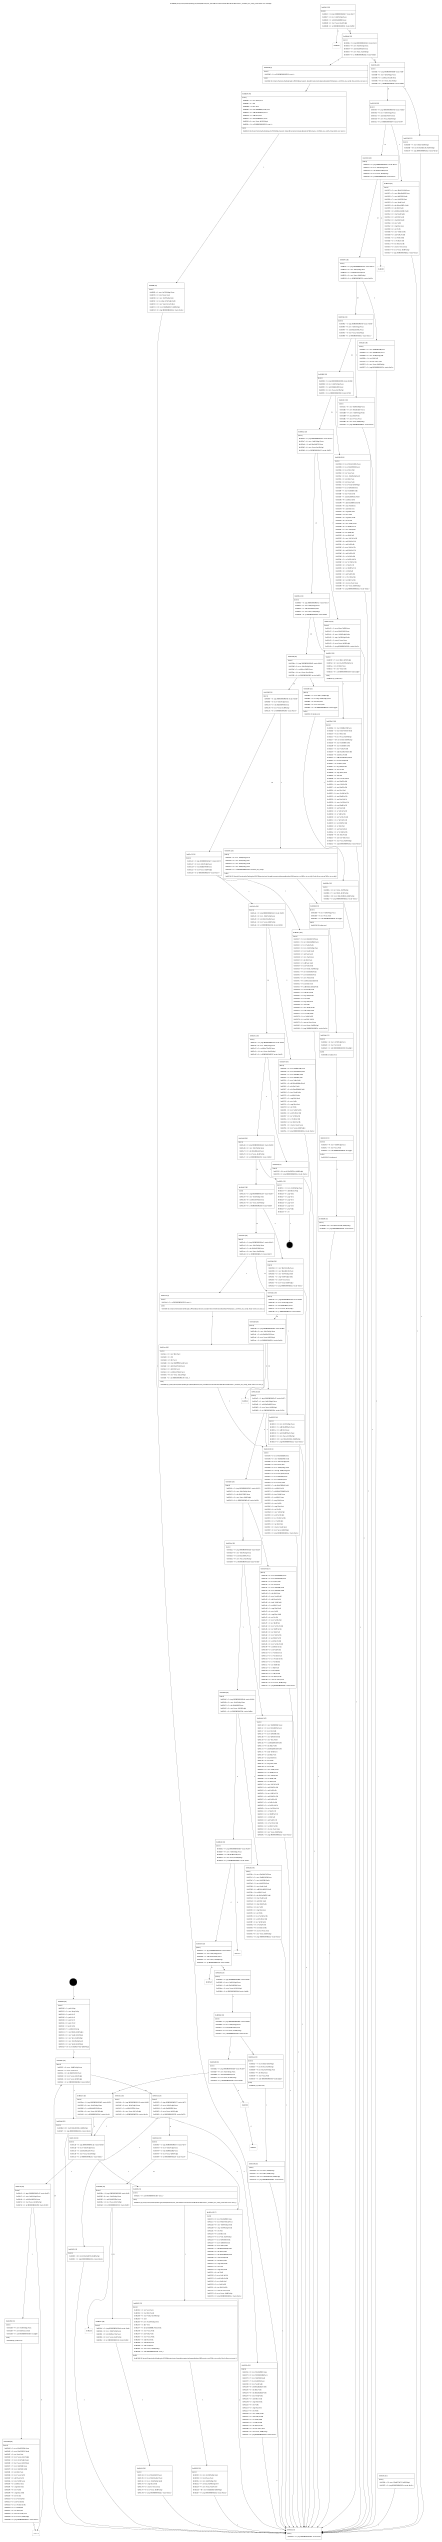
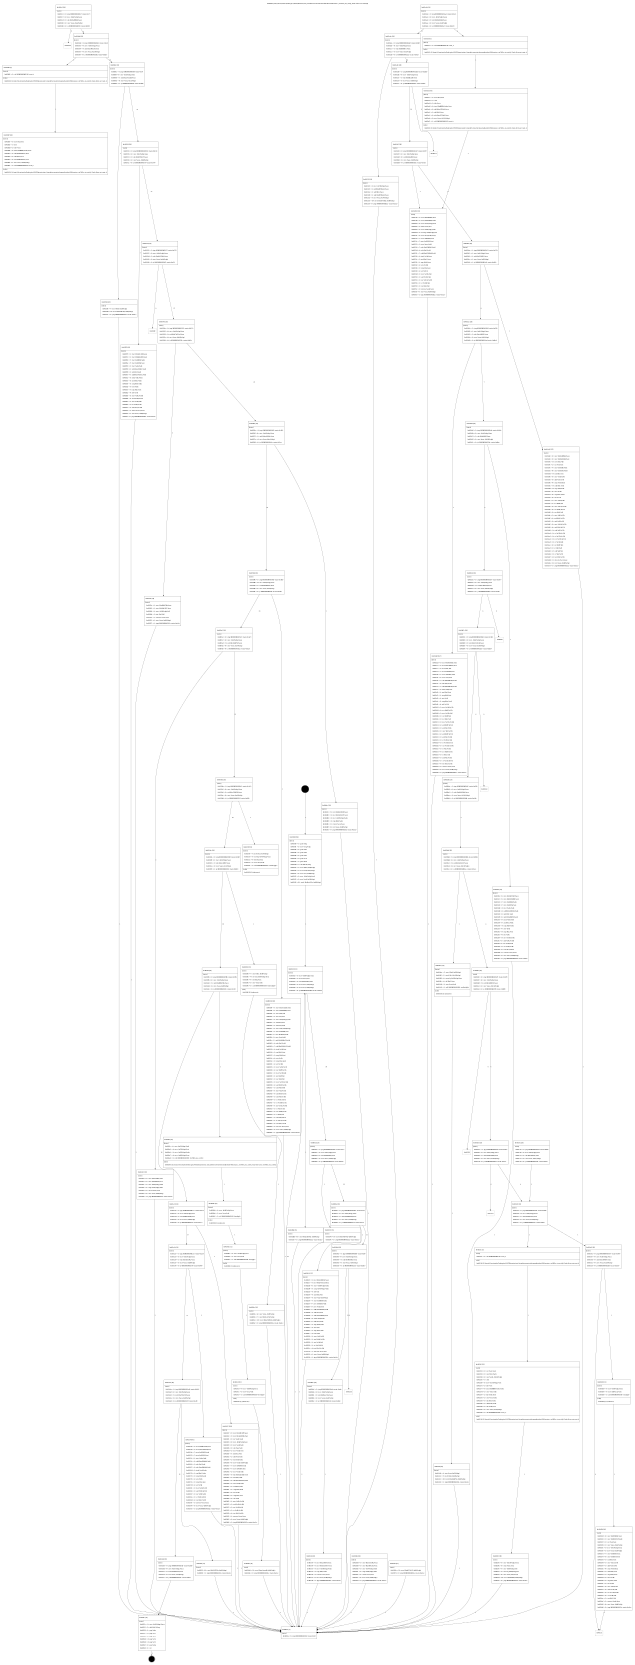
node "0x4020ff [35]": removed
node "0x4021b6 [169]": removed
node "0x401a82 [28]": removed
edge "0x4025f8" -> "0x4024e3": now "0x401bee [28]" -> "0x4024e3"
node "0x40226e [91]": removed
